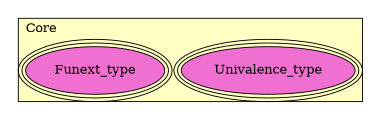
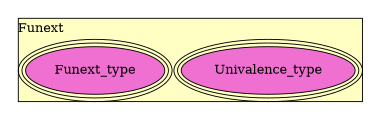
cluster "Core": label "Core" -> "Funext"
